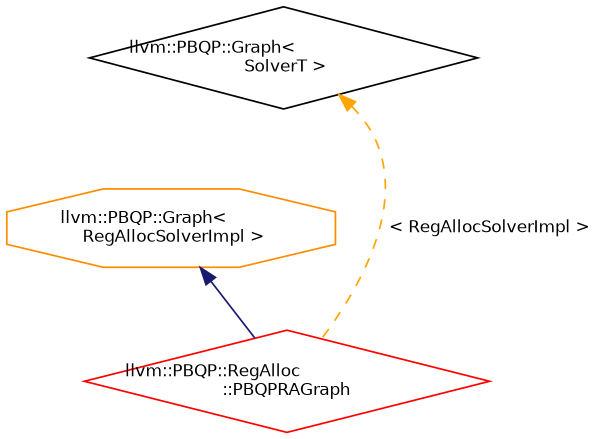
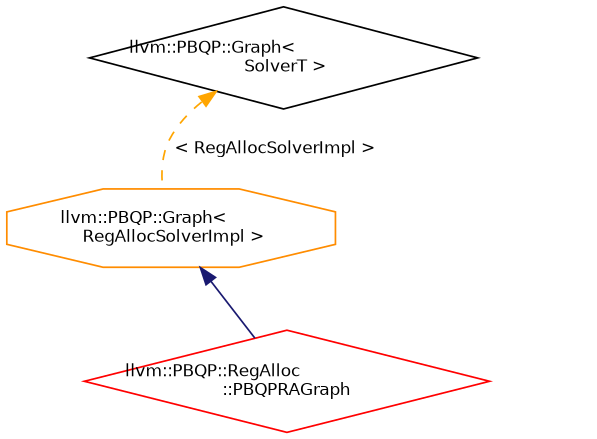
edge "llvm::PBQP::RegAlloc ::PBQPRAGraph" -> "llvm::PBQP::Graph< SolverT >": now "llvm::PBQP::Graph< RegAllocSolverImpl >" -> "llvm::PBQP::Graph< SolverT >"
